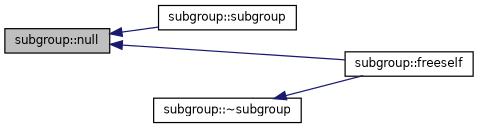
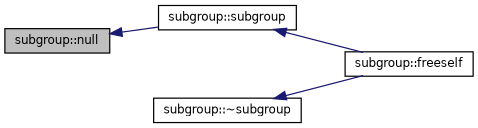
edge "subgroup::freeself" -> "subgroup::null": now "subgroup::freeself" -> "subgroup::subgroup"
